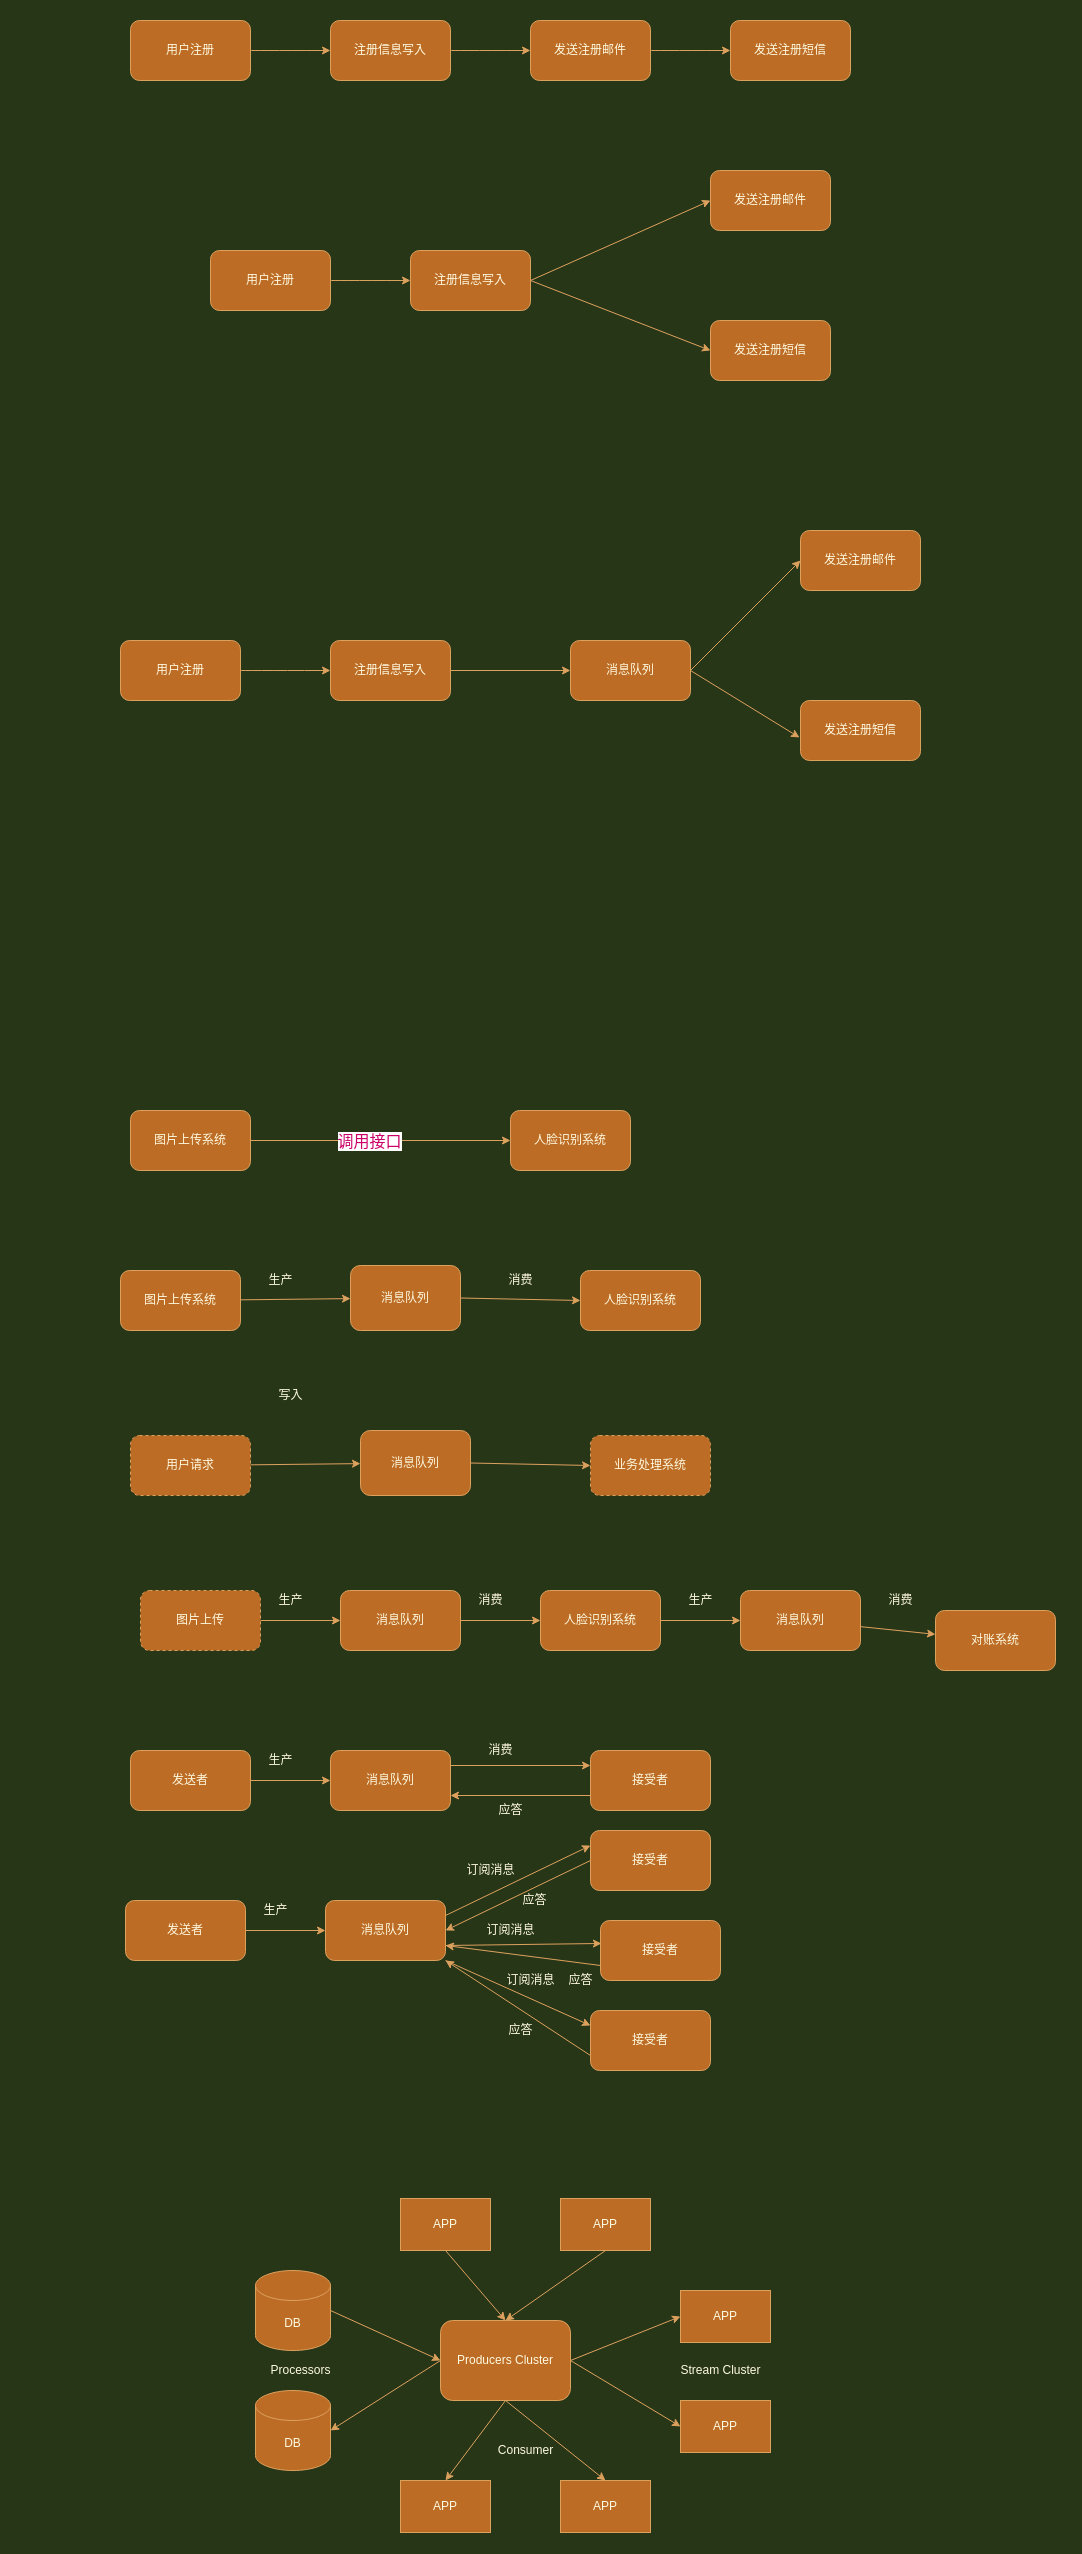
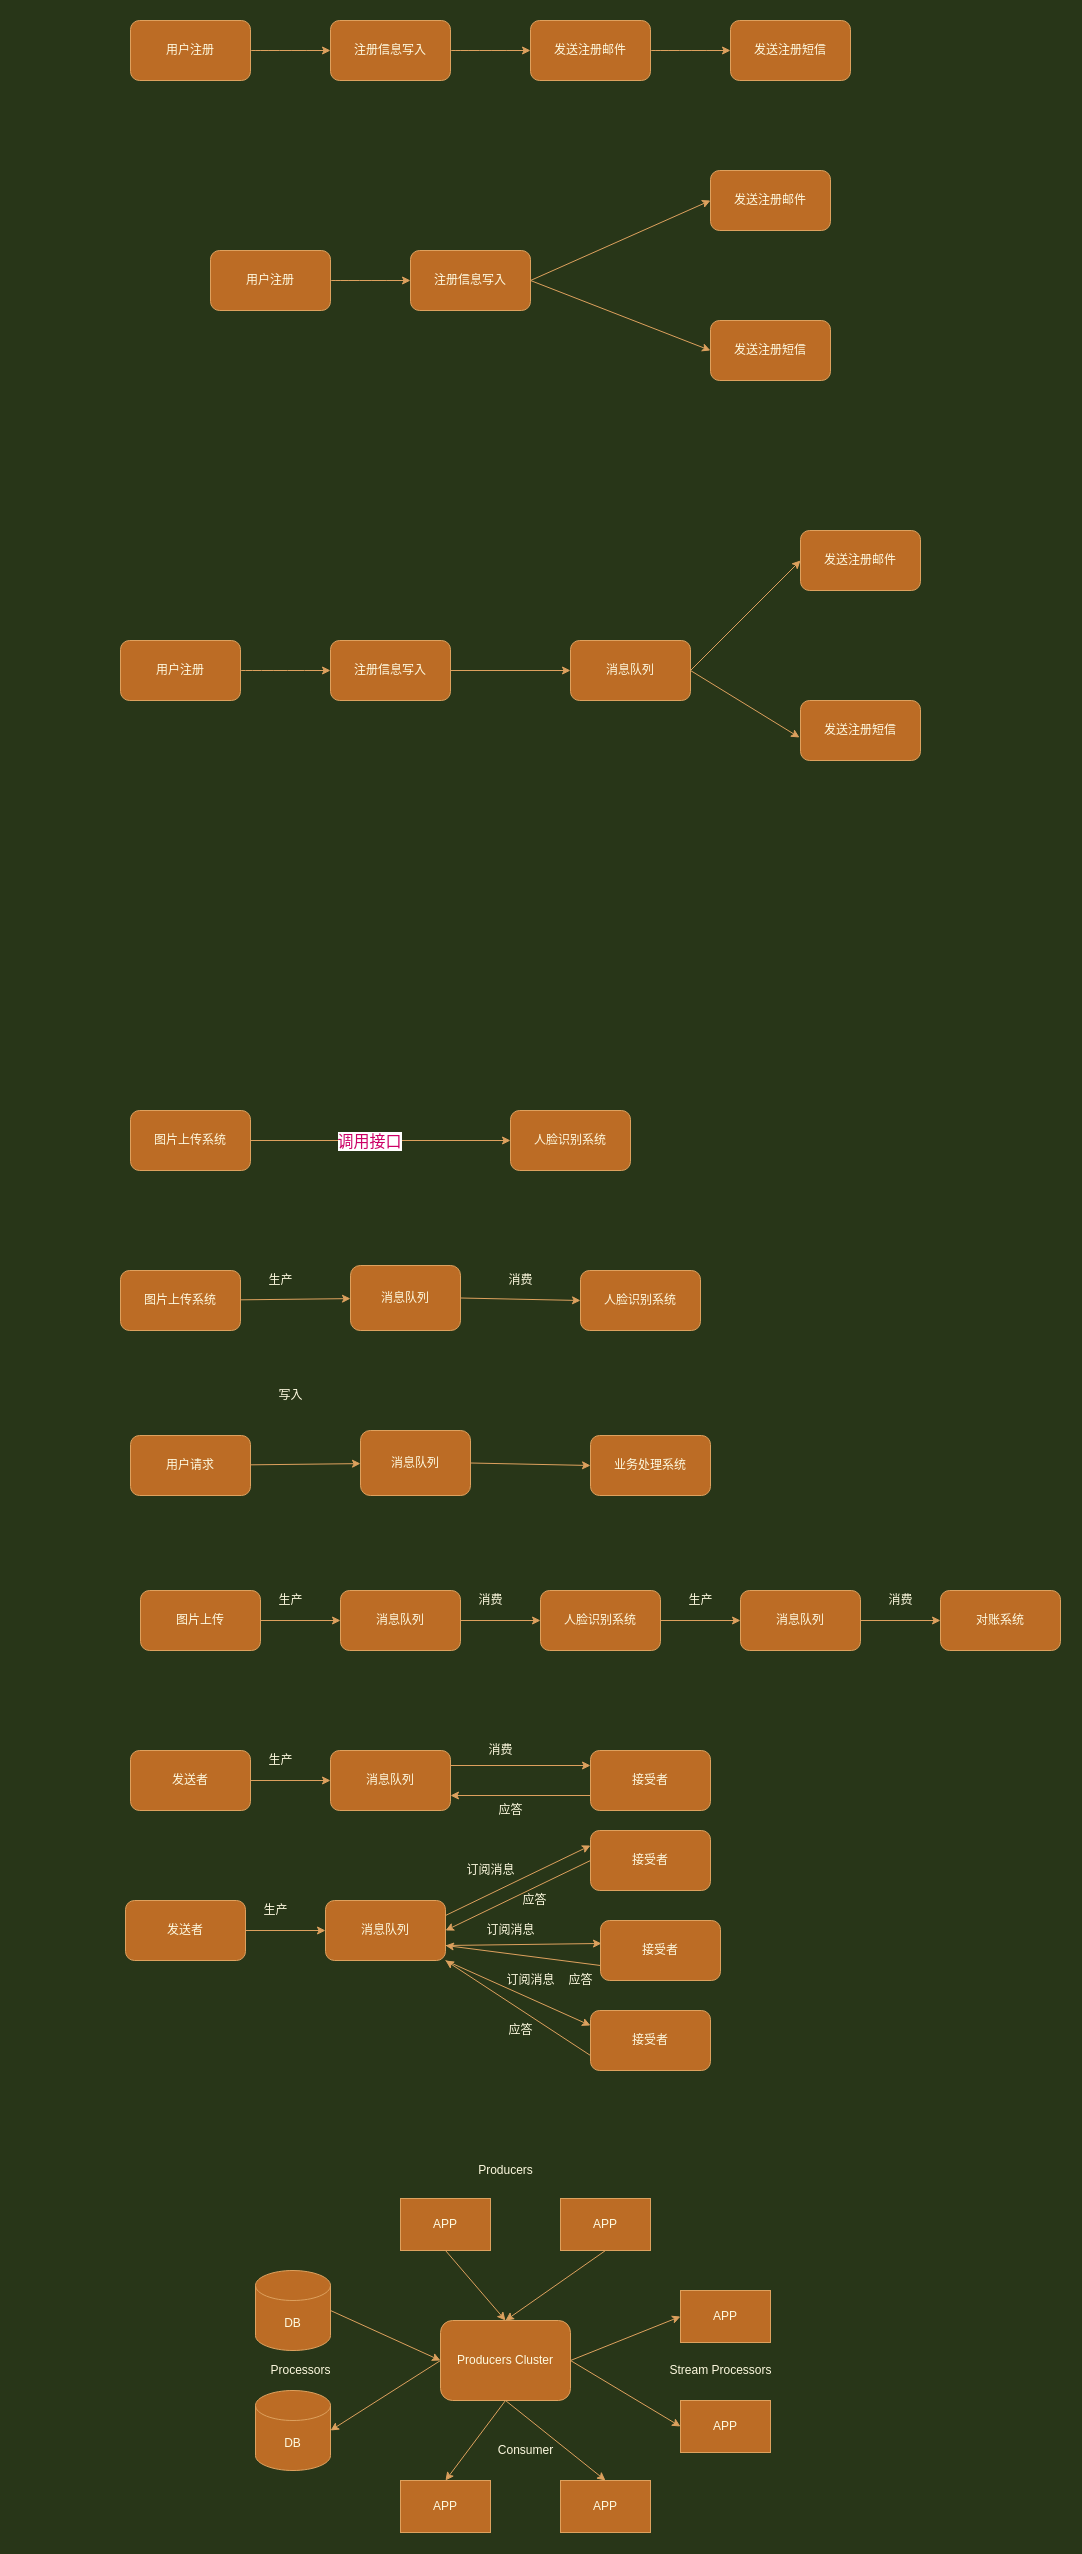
node "用户请求": style dashed -> solid
node "业务处理系统": style dashed -> solid
node "图片上传": style dashed -> solid
node "对账系统": moved (996, 1641) -> (1001, 1621)
node "Producers": added
node "Stream Cluster": label "Stream Cluster" -> "Stream Processors"
